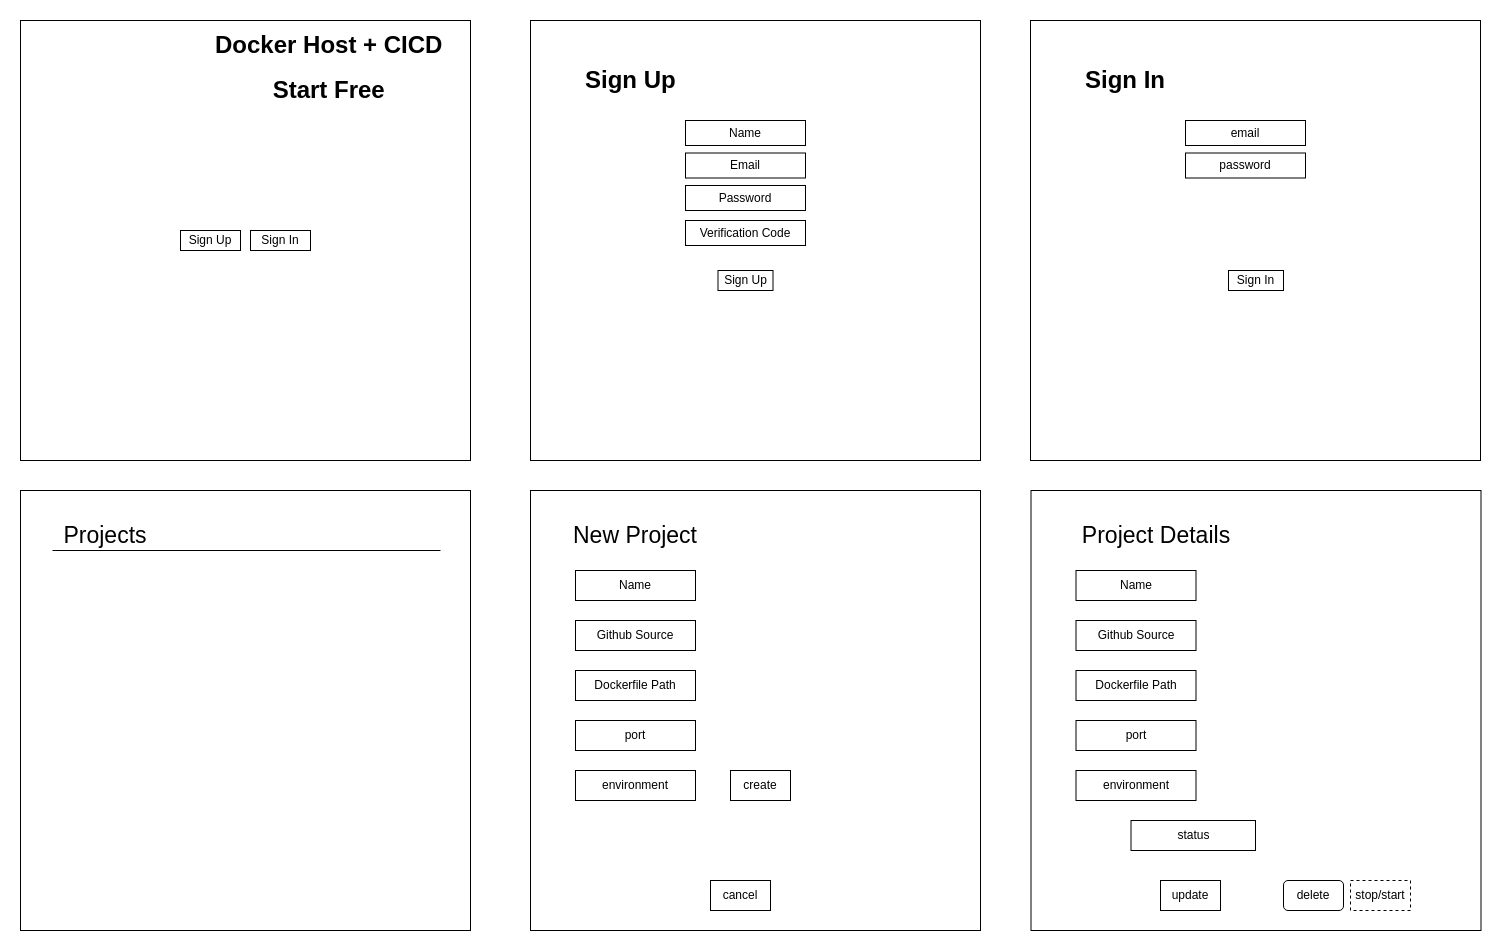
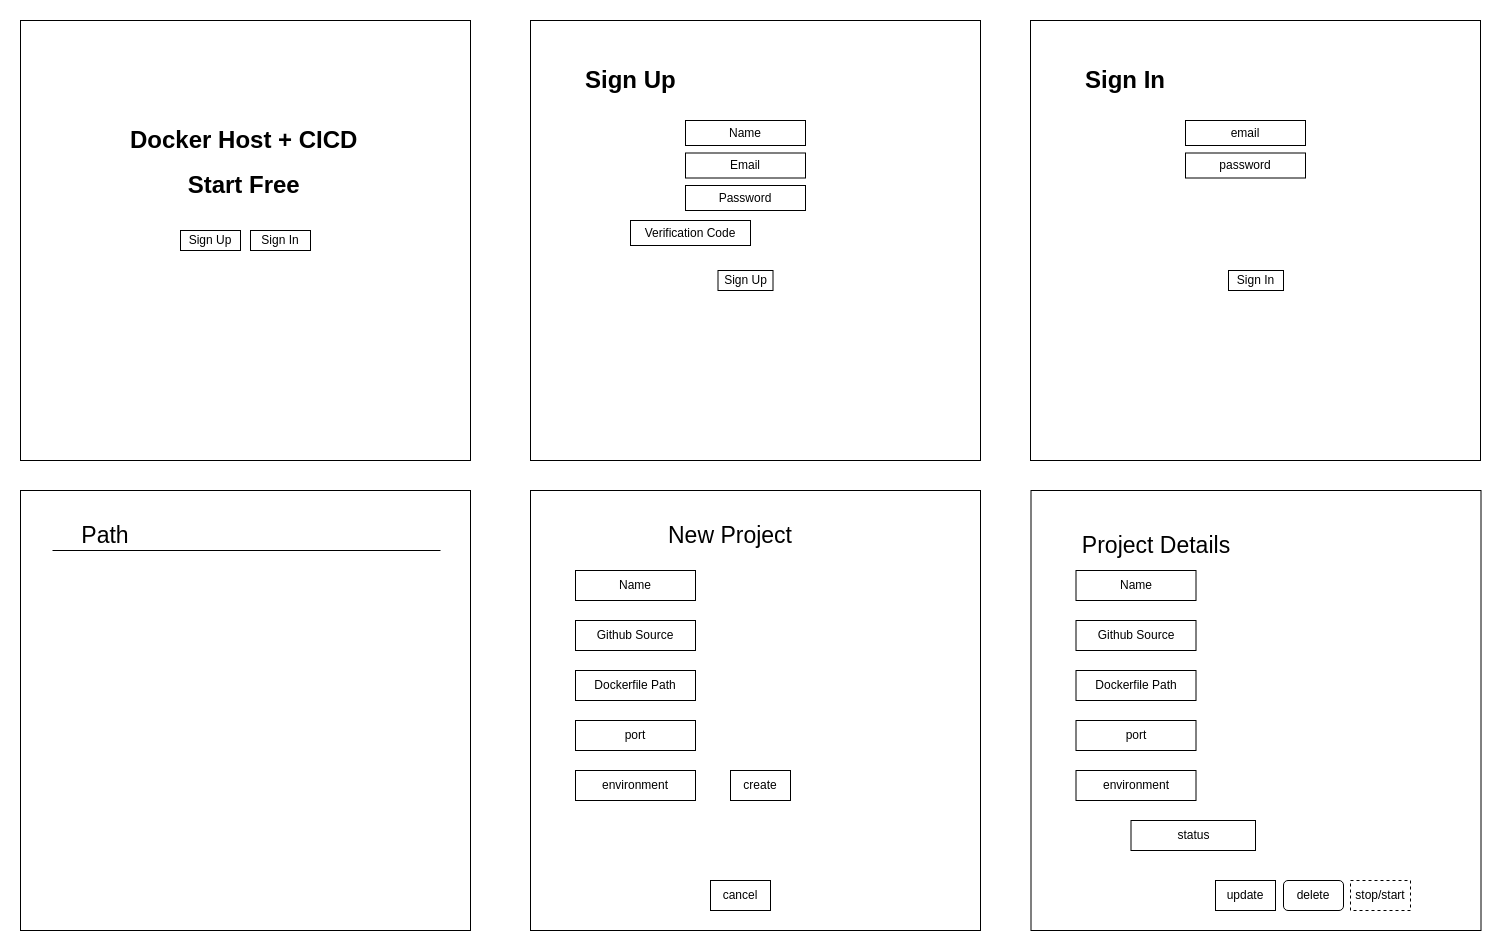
node "Docker Host + CICDStart Free": moved (331, 71) -> (246, 166)
node "Verification Code": moved (746, 233) -> (691, 233)
node "Projects": label "Projects" -> "Path"
node "New Project": moved (636, 536) -> (731, 536)
node "Project Details": moved (1156, 536) -> (1156, 546)
node "update": moved (1191, 896) -> (1246, 896)
